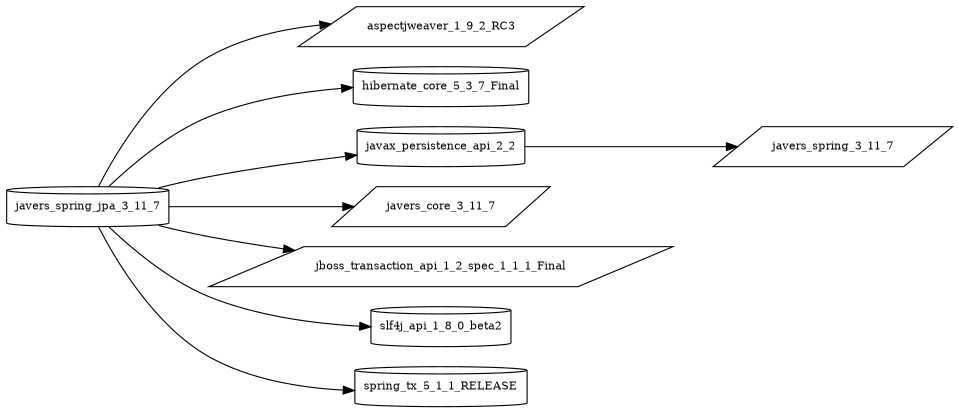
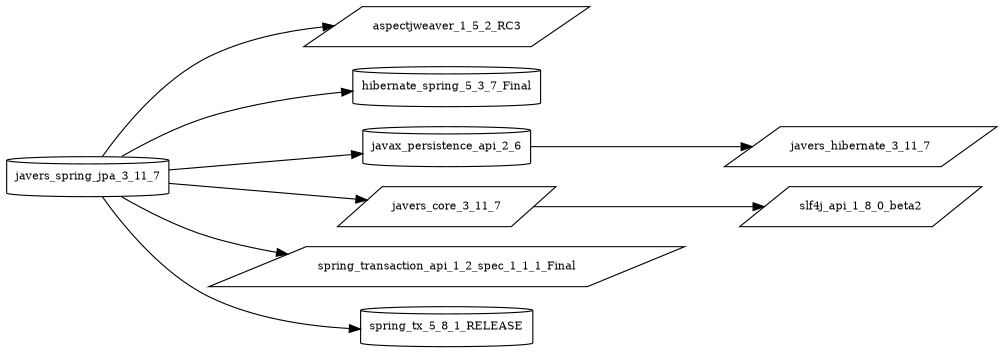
node "aspectjweaver_1_9_2_RC3": label "aspectjweaver_1_9_2_RC3" -> "aspectjweaver_1_5_2_RC3"
node "hibernate_core_5_3_7_Final": label "hibernate_core_5_3_7_Final" -> "hibernate_spring_5_3_7_Final"
node "javax_persistence_api_2_2": label "javax_persistence_api_2_2" -> "javax_persistence_api_2_6"
node "javers_spring_3_11_7": label "javers_spring_3_11_7" -> "javers_hibernate_3_11_7"
node "jboss_transaction_api_1_2_spec_1_1_1_Final": label "jboss_transaction_api_1_2_spec_1_1_1_Final" -> "spring_transaction_api_1_2_spec_1_1_1_Final"
edge "javers_spring_jpa_3_11_7" -> "slf4j_api_1_8_0_beta2": now "javers_core_3_11_7" -> "slf4j_api_1_8_0_beta2"
node "slf4j_api_1_8_0_beta2": shape cylinder -> parallelogram
node "spring_tx_5_1_1_RELEASE": label "spring_tx_5_1_1_RELEASE" -> "spring_tx_5_8_1_RELEASE"
